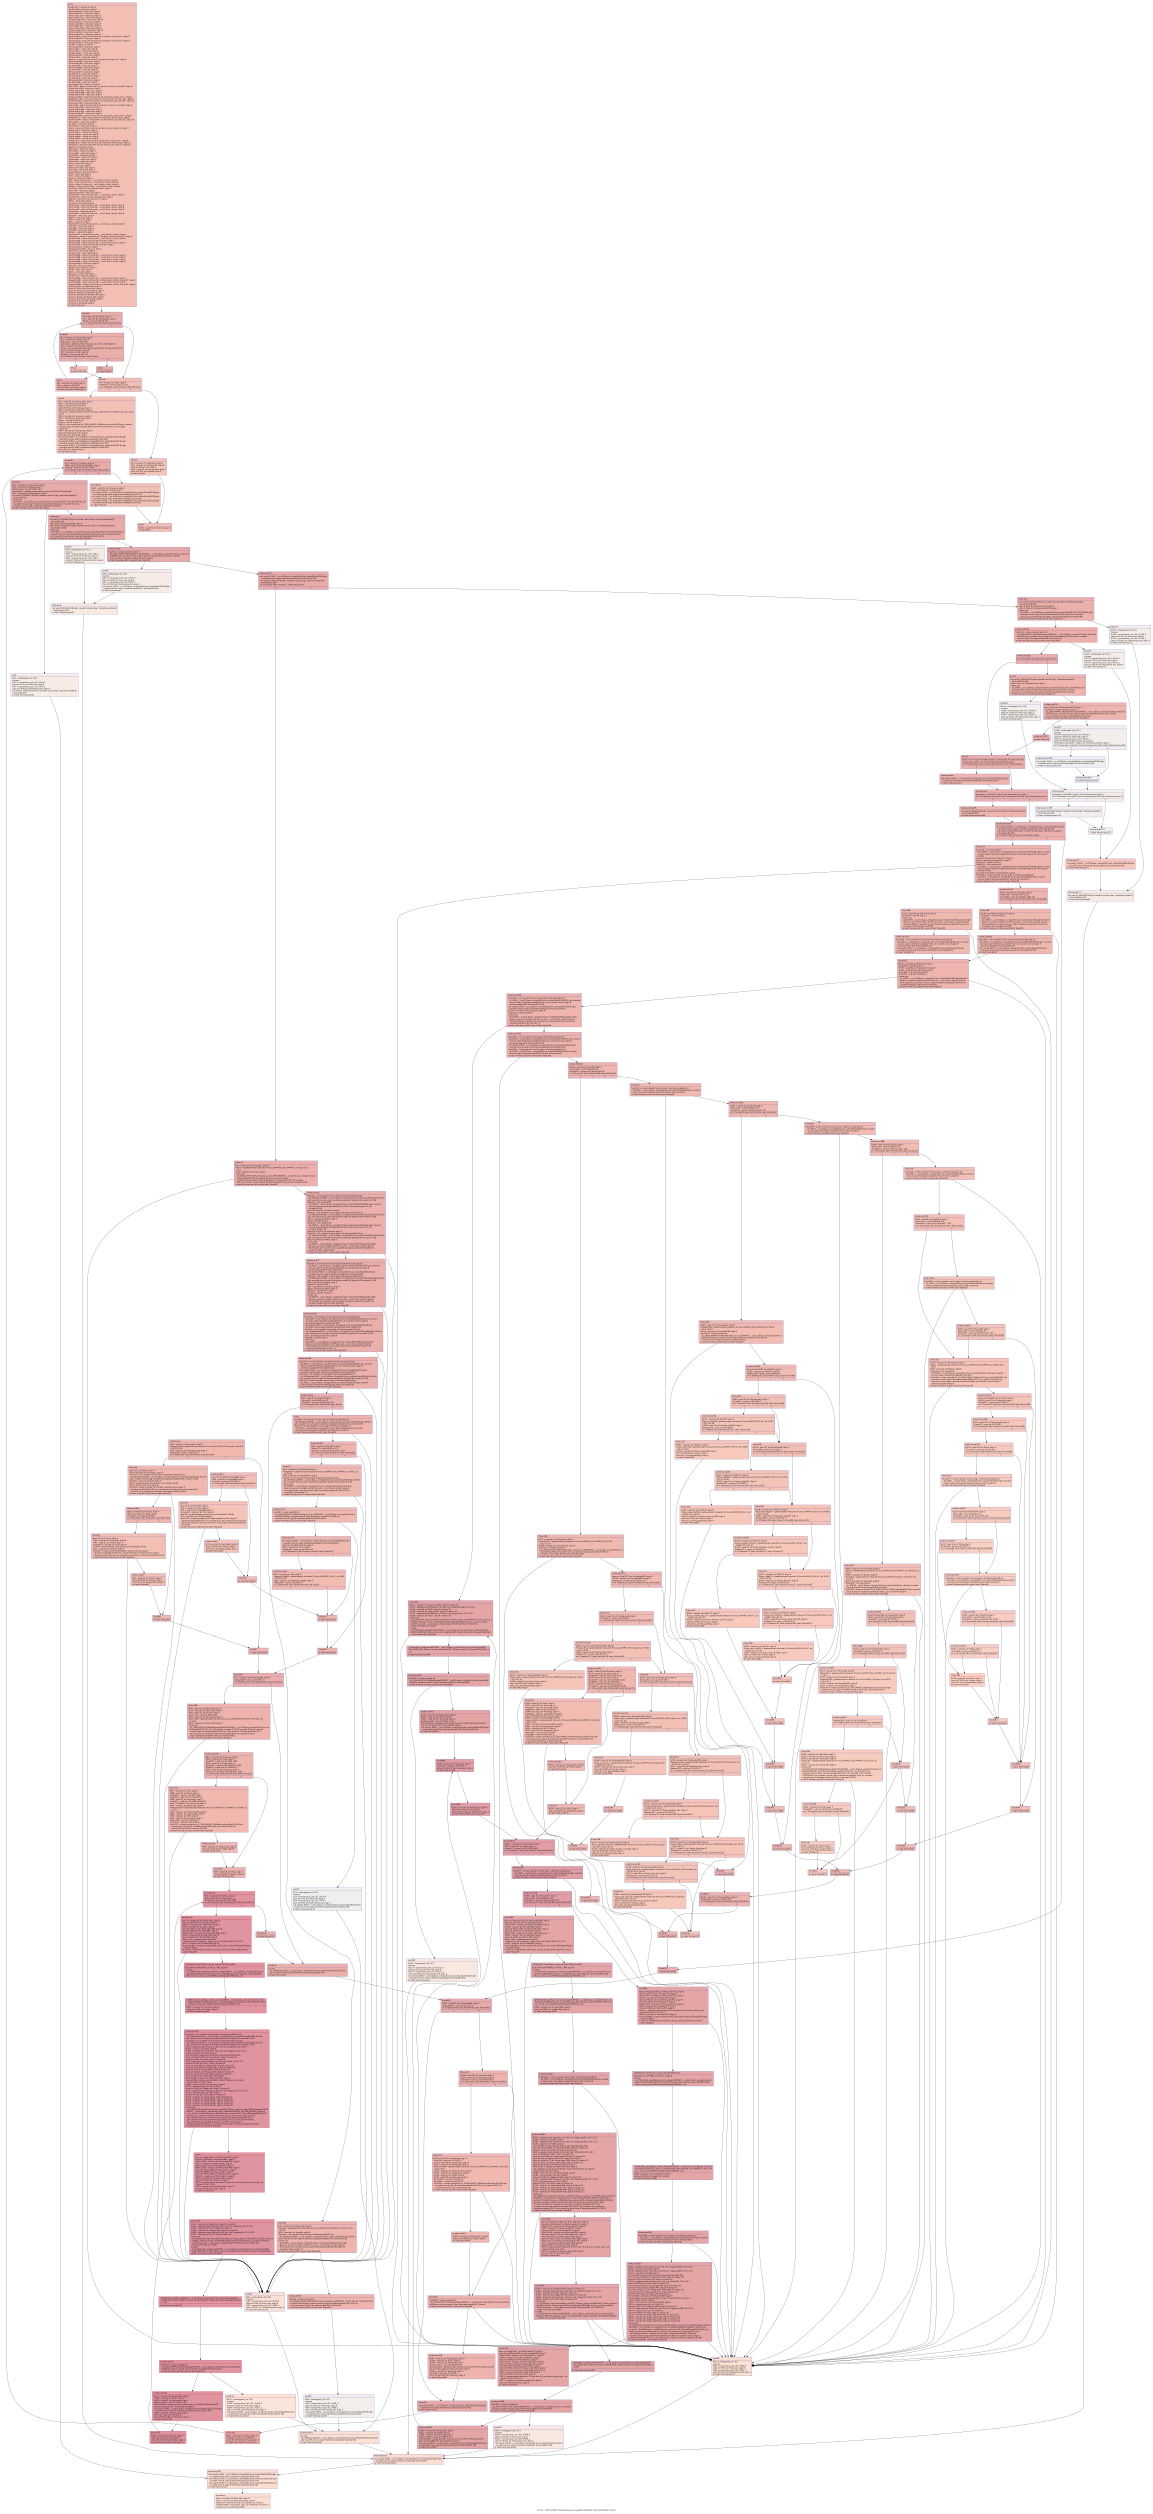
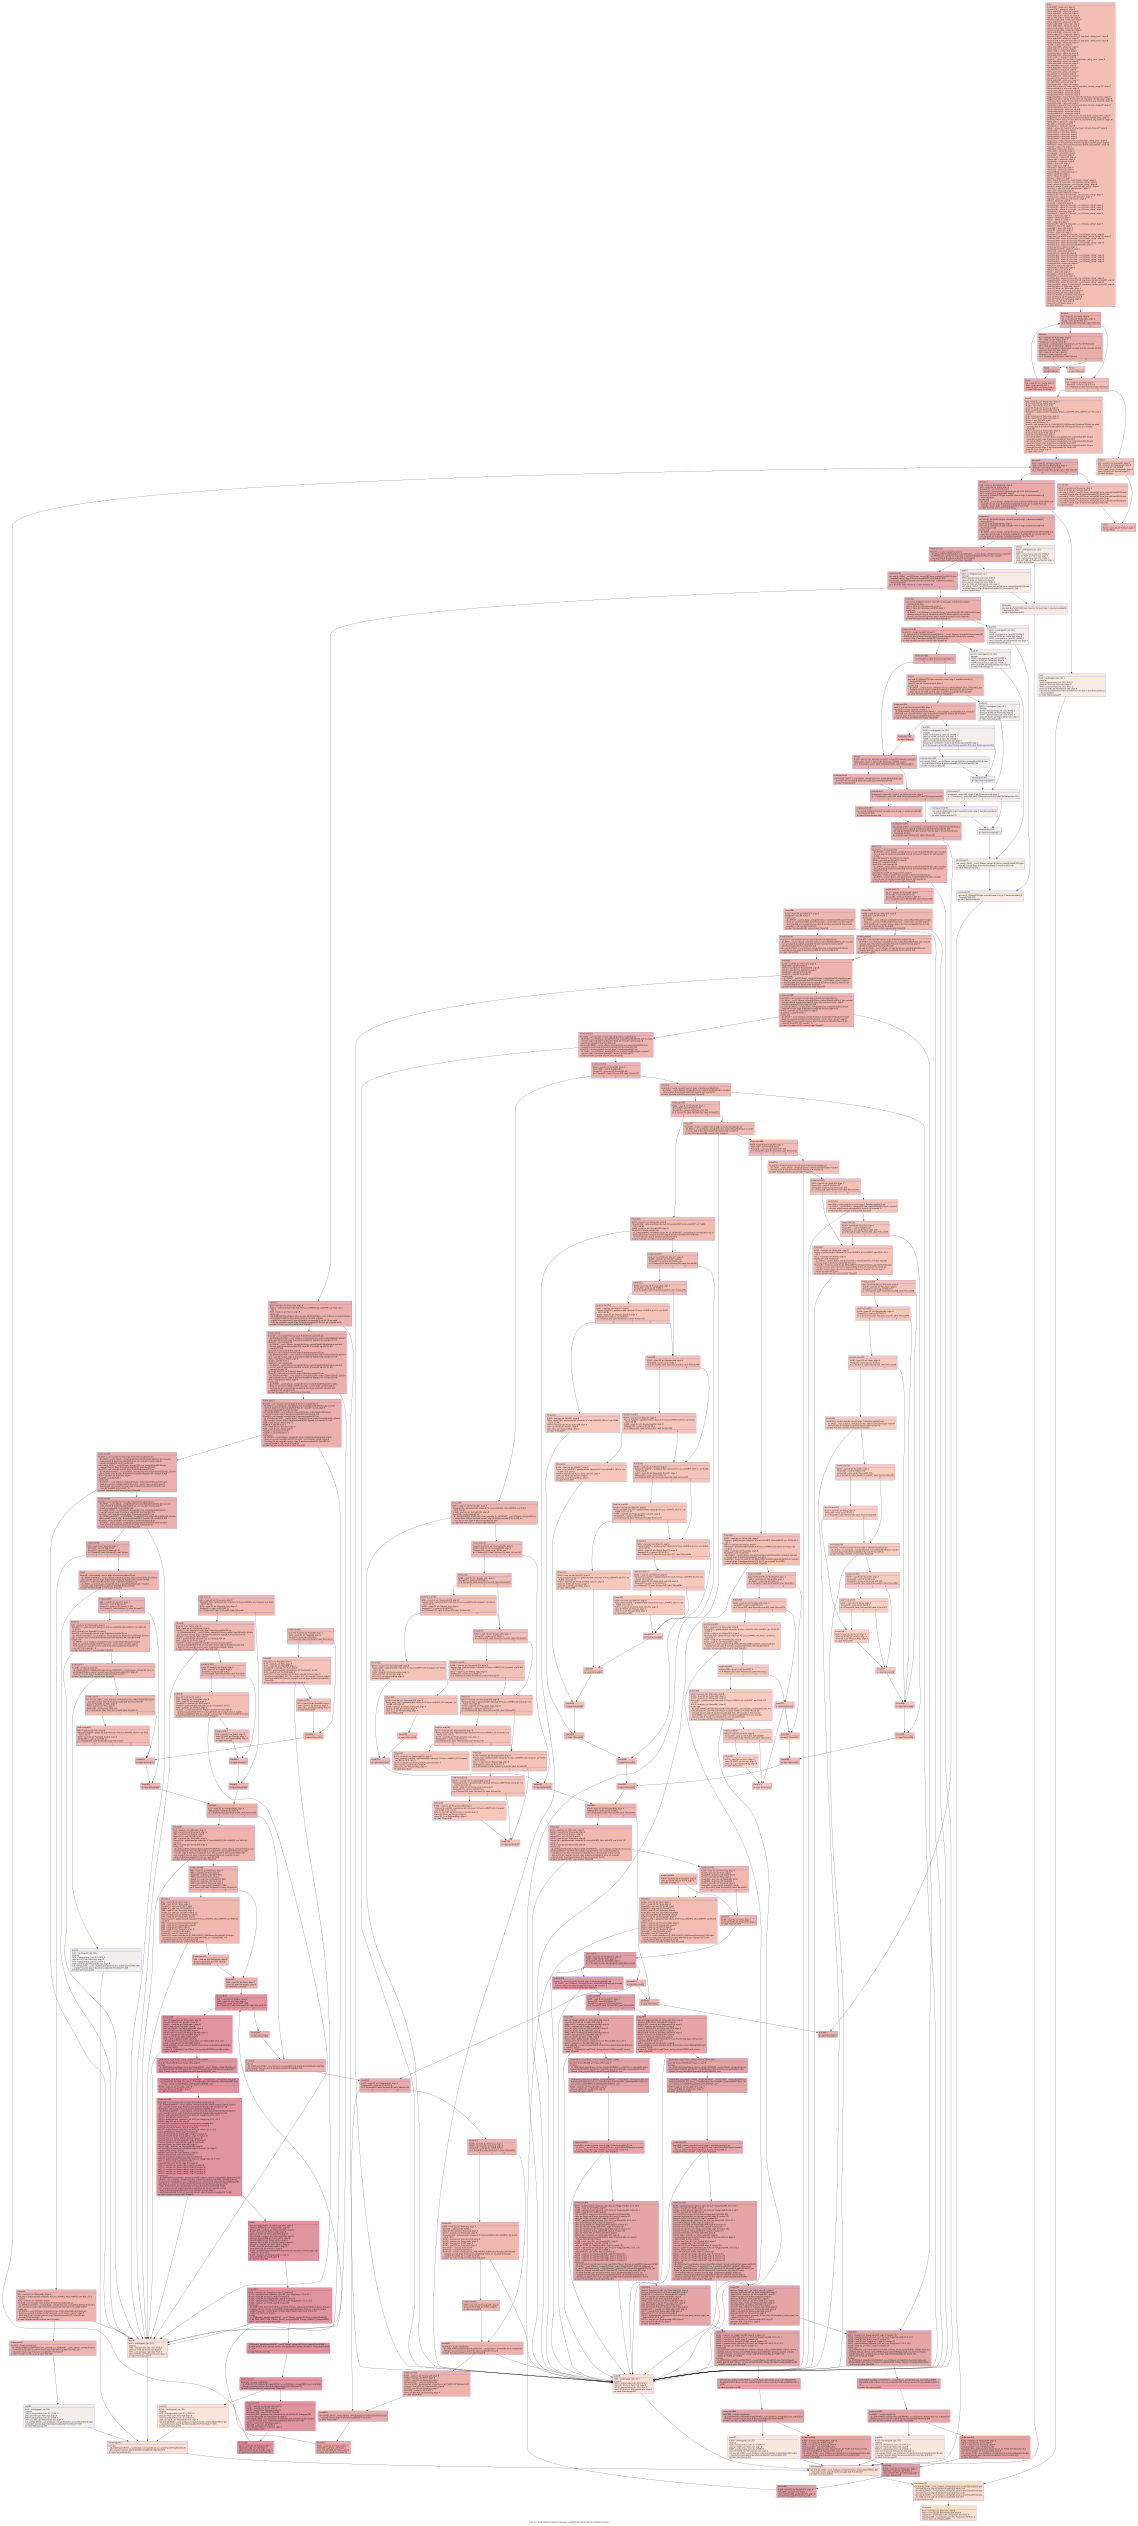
node "entry:": text "%storeIT = alloca i32, align 4" -> "%dim = alloca i32, align 4"
node "ehcleanup171:": fillcolor #ed836670 -> #ecd3c570
edge "if.then362:" -> "invoke.cont369:": reversed
node "if.then354:": added
edge "if.end412:" -> "if.end413:": now "for.end410:" -> "if.end413:"
